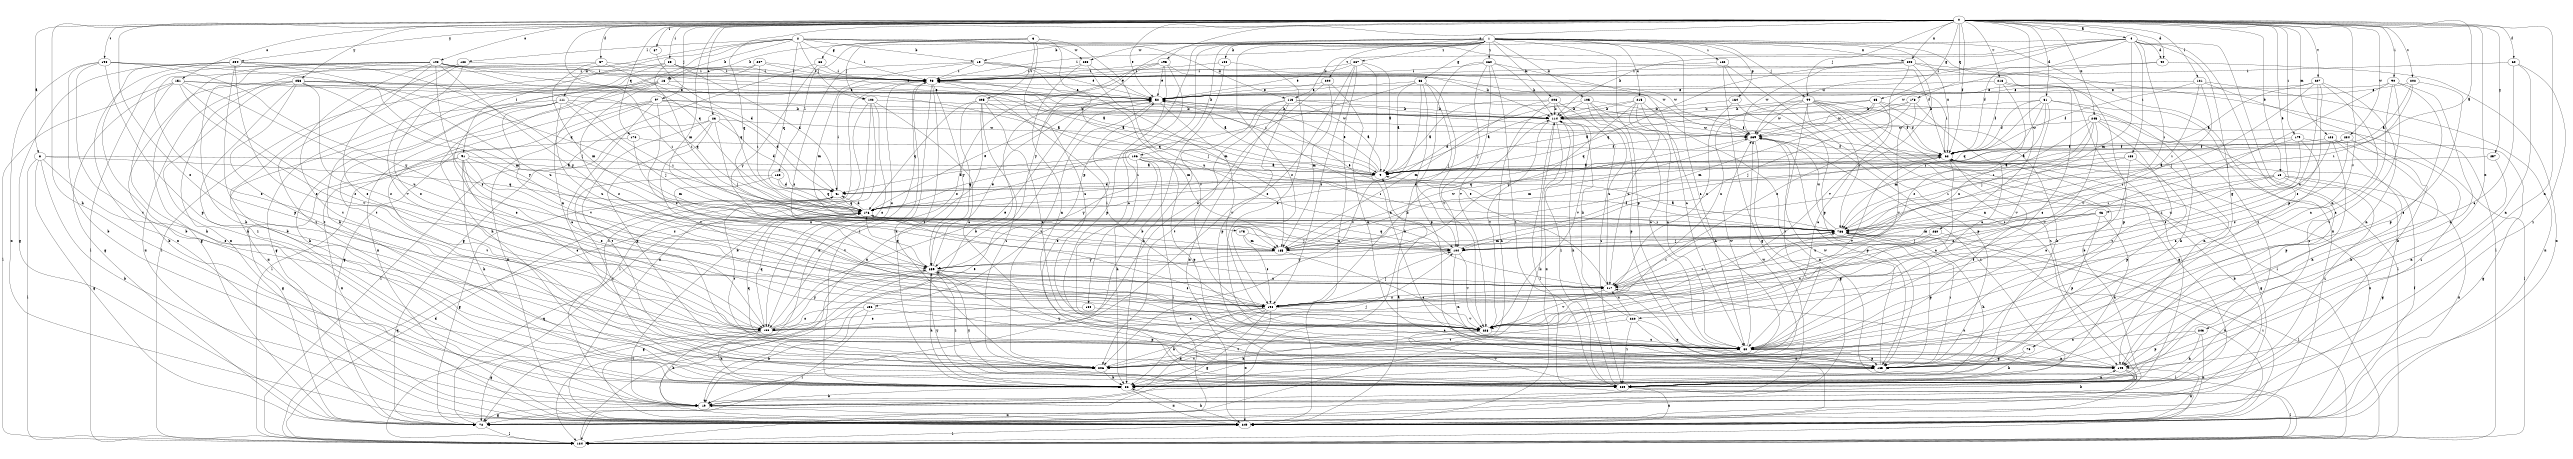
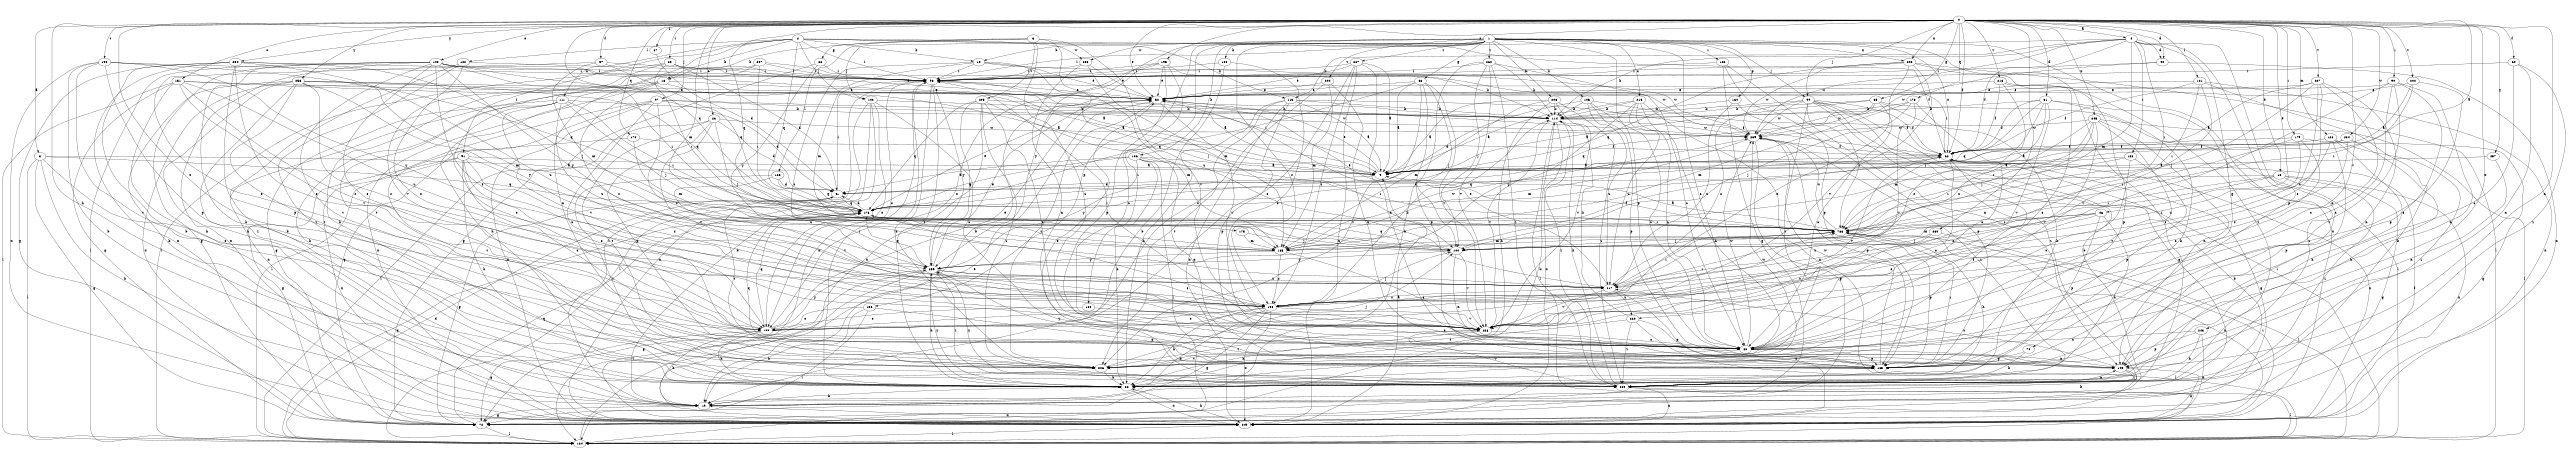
edge "175" -> "196": now "135" -> "196"
edge "220" -> "217": reversed
edge "46" -> "155": added, label "o"
